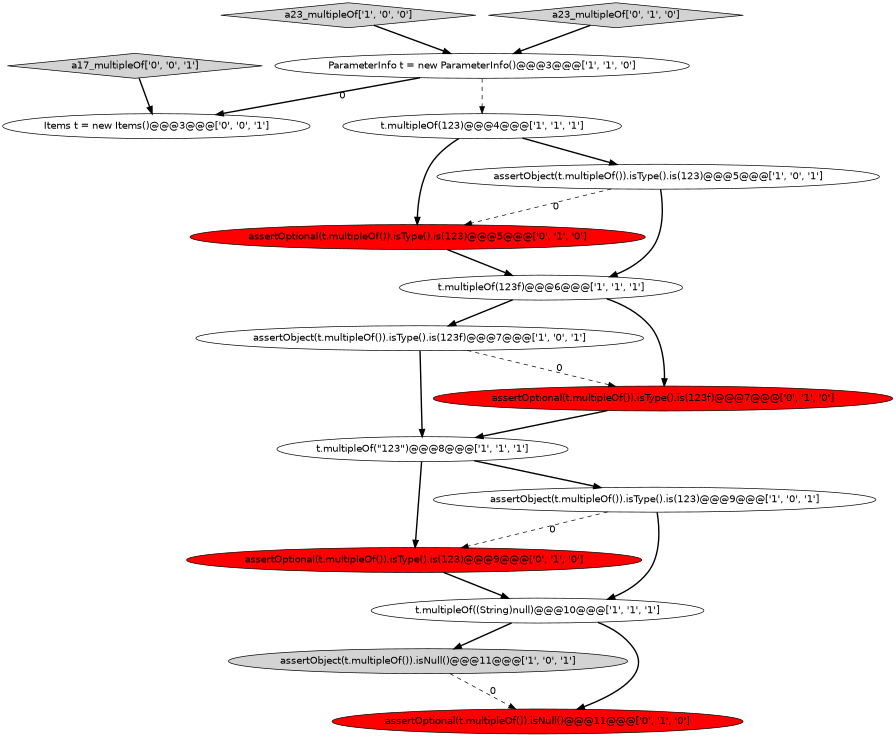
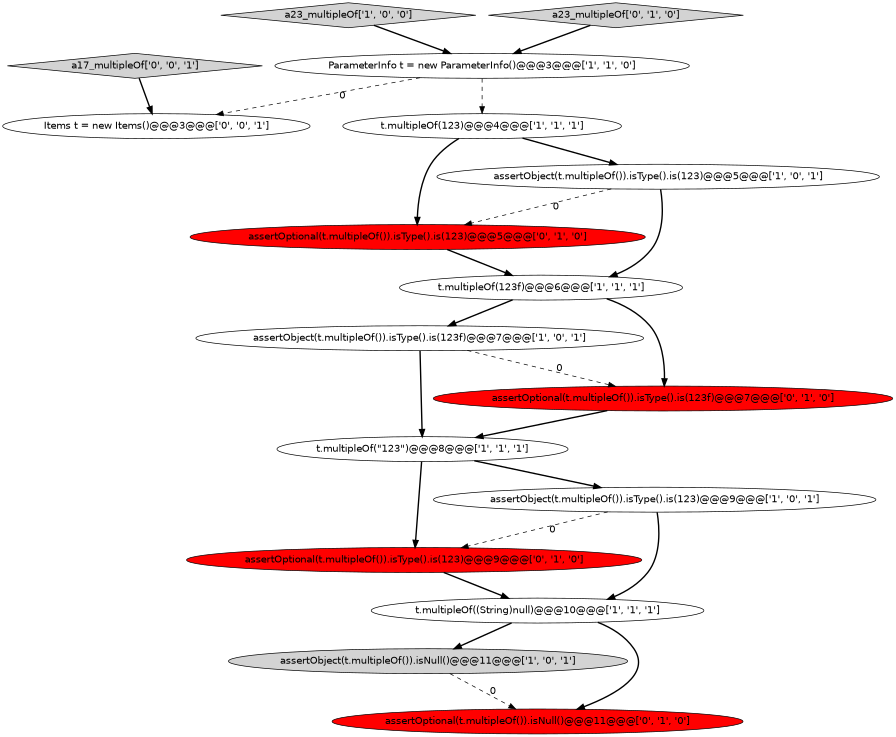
edge "ParameterInfo t = new ParameterInfo()@@@3@@@['1', '1', '0']" -> "Items t = new Items()@@@3@@@['0', '0', '1']": style bold -> dashed
